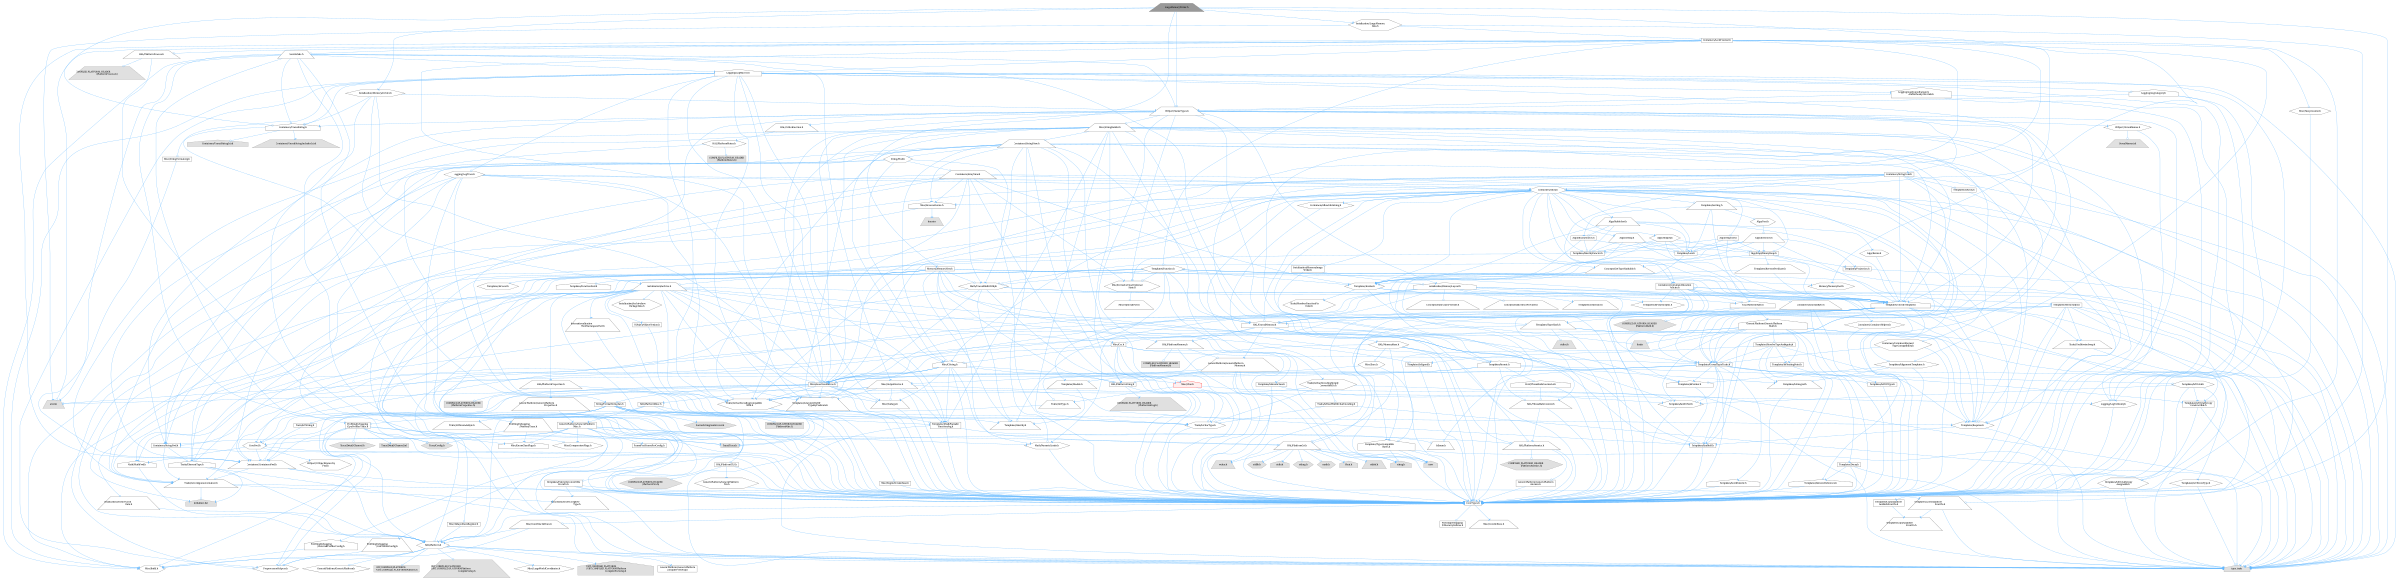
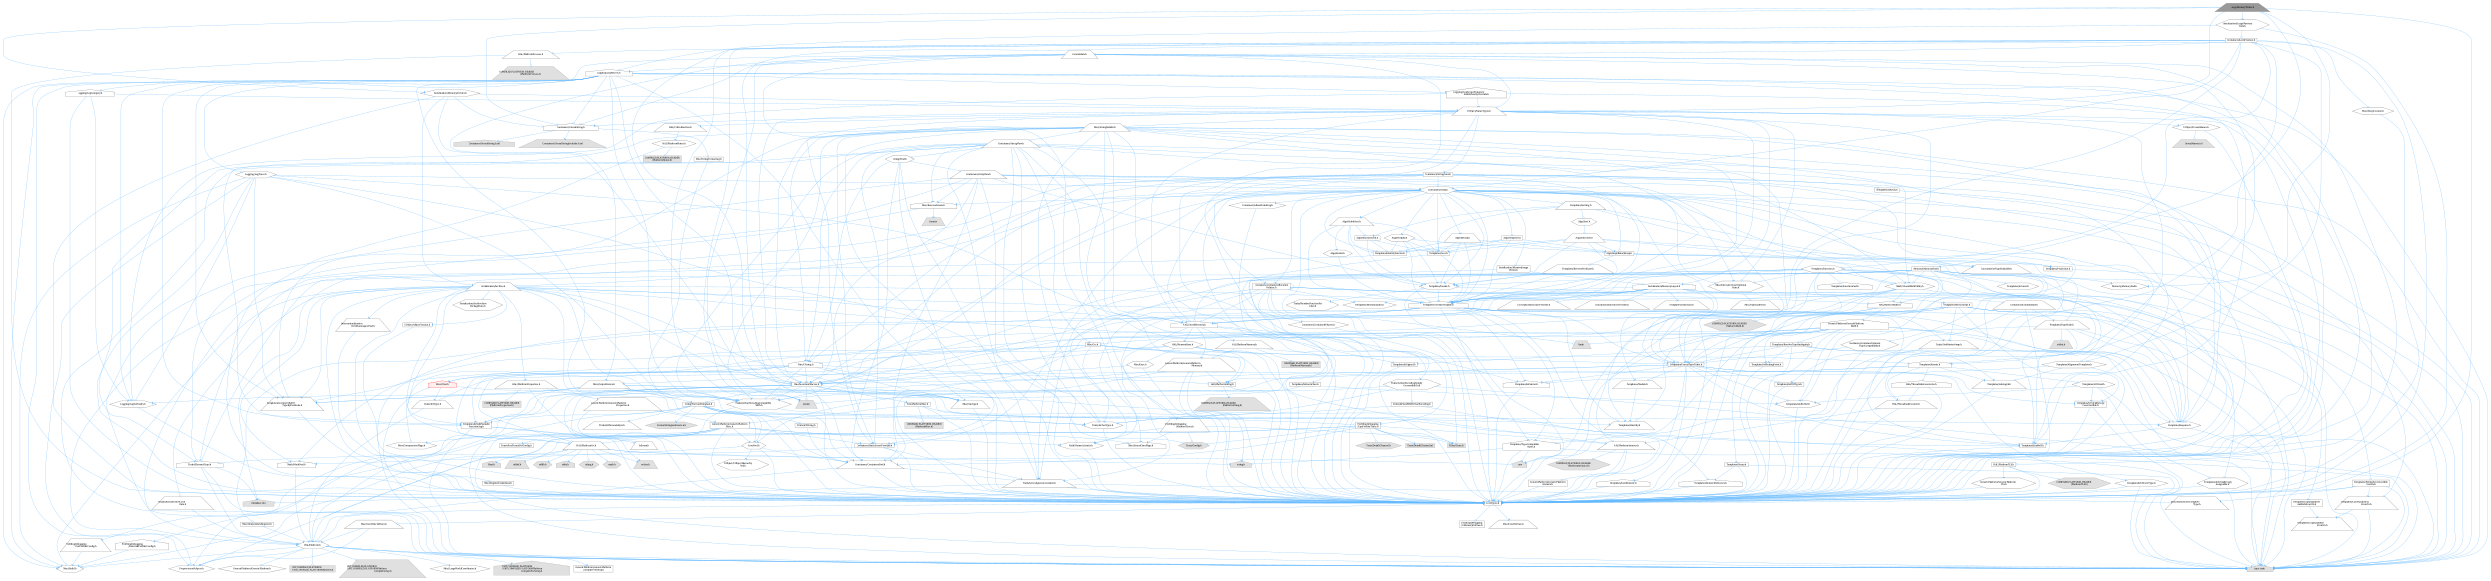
edge "UObject/NameTypes.h" -> "HAL/PlatformMemory.h": now "UObject/NameTypes.h" -> "HAL/UnrealMemory.h"
node "Containers/StringFwd.h": label "Containers/StringFwd.h" -> "Containers/StaticStructProvider.h"
